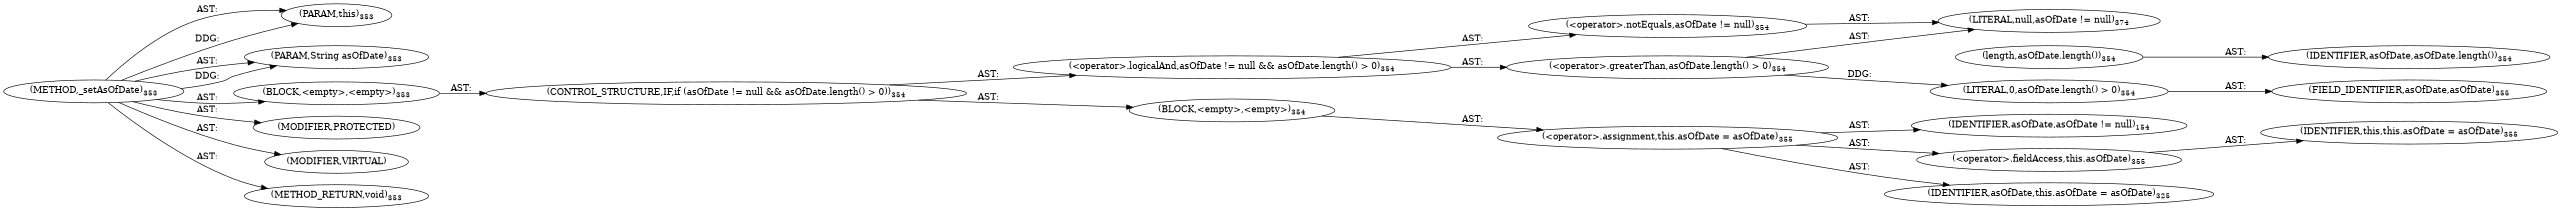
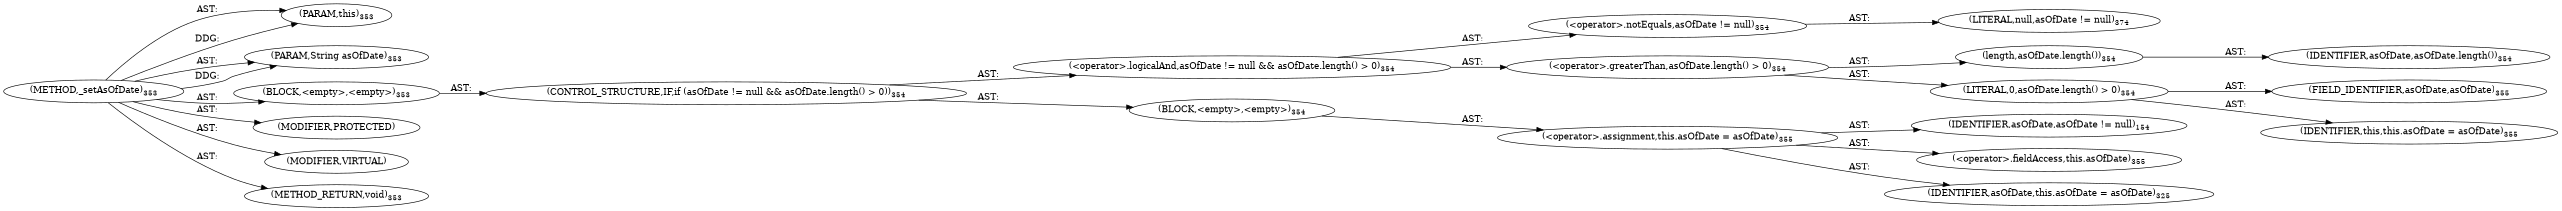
edge "(<operator>.greaterThan,asOfDate.length() > 0)" -> "(LITERAL,null,asOfDate != null)": now "(<operator>.greaterThan,asOfDate.length() > 0)" -> "(length,asOfDate.length())"
edge "(<operator>.greaterThan,asOfDate.length() > 0)" -> "(LITERAL,0,asOfDate.length() > 0)": label "DDG: " -> "AST: "
edge "(<operator>.fieldAccess,this.asOfDate)" -> "(IDENTIFIER,this,this.asOfDate = asOfDate)": now "(LITERAL,0,asOfDate.length() > 0)" -> "(IDENTIFIER,this,this.asOfDate = asOfDate)"
